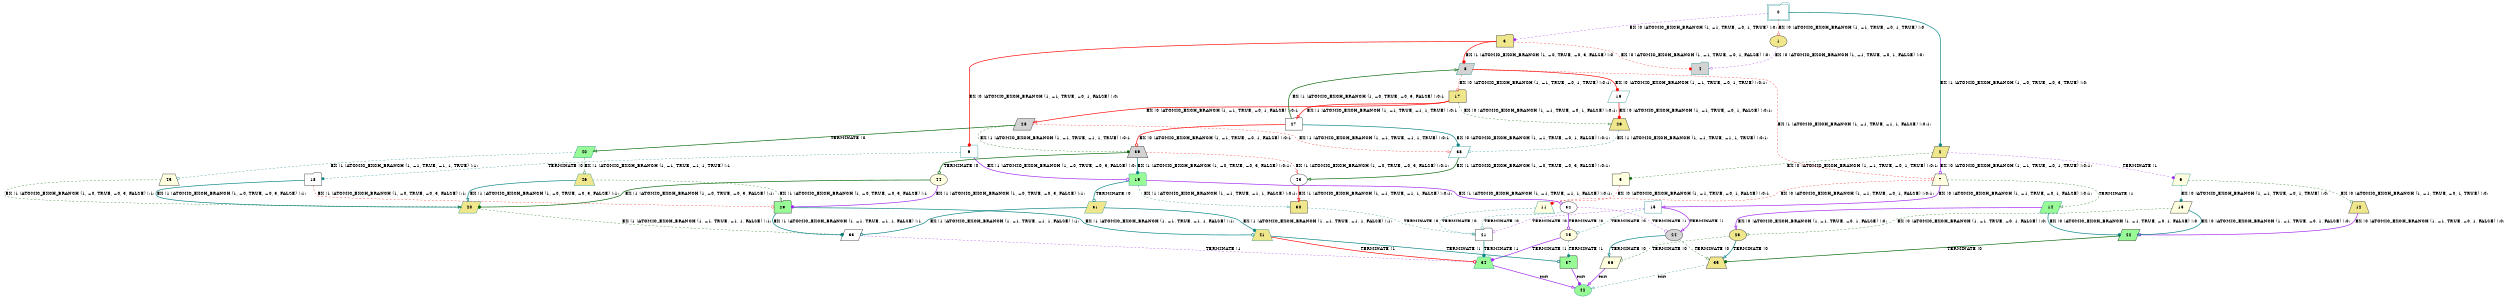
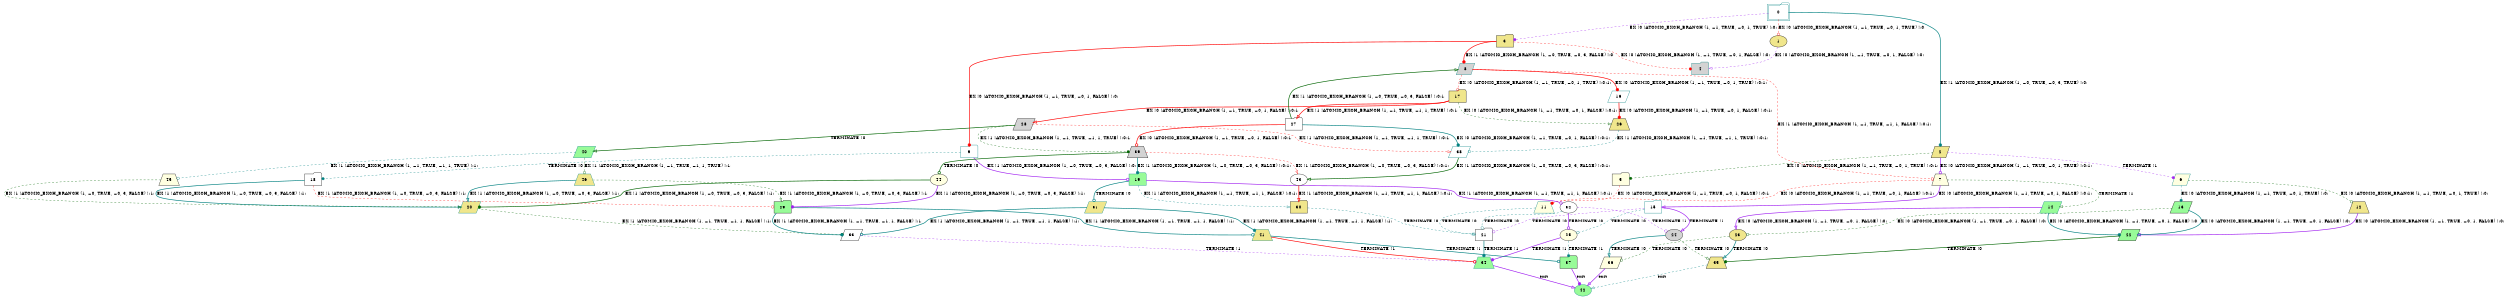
node "13": fillcolor lightyellow -> palegreen
